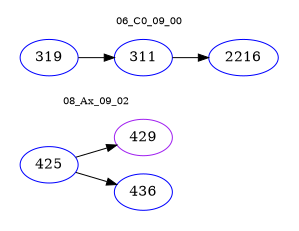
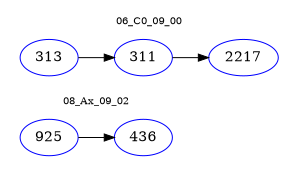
node "319": label "319" -> "313"
node "2216": label "2216" -> "2217"
node "429": removed
node "425": label "425" -> "925"
